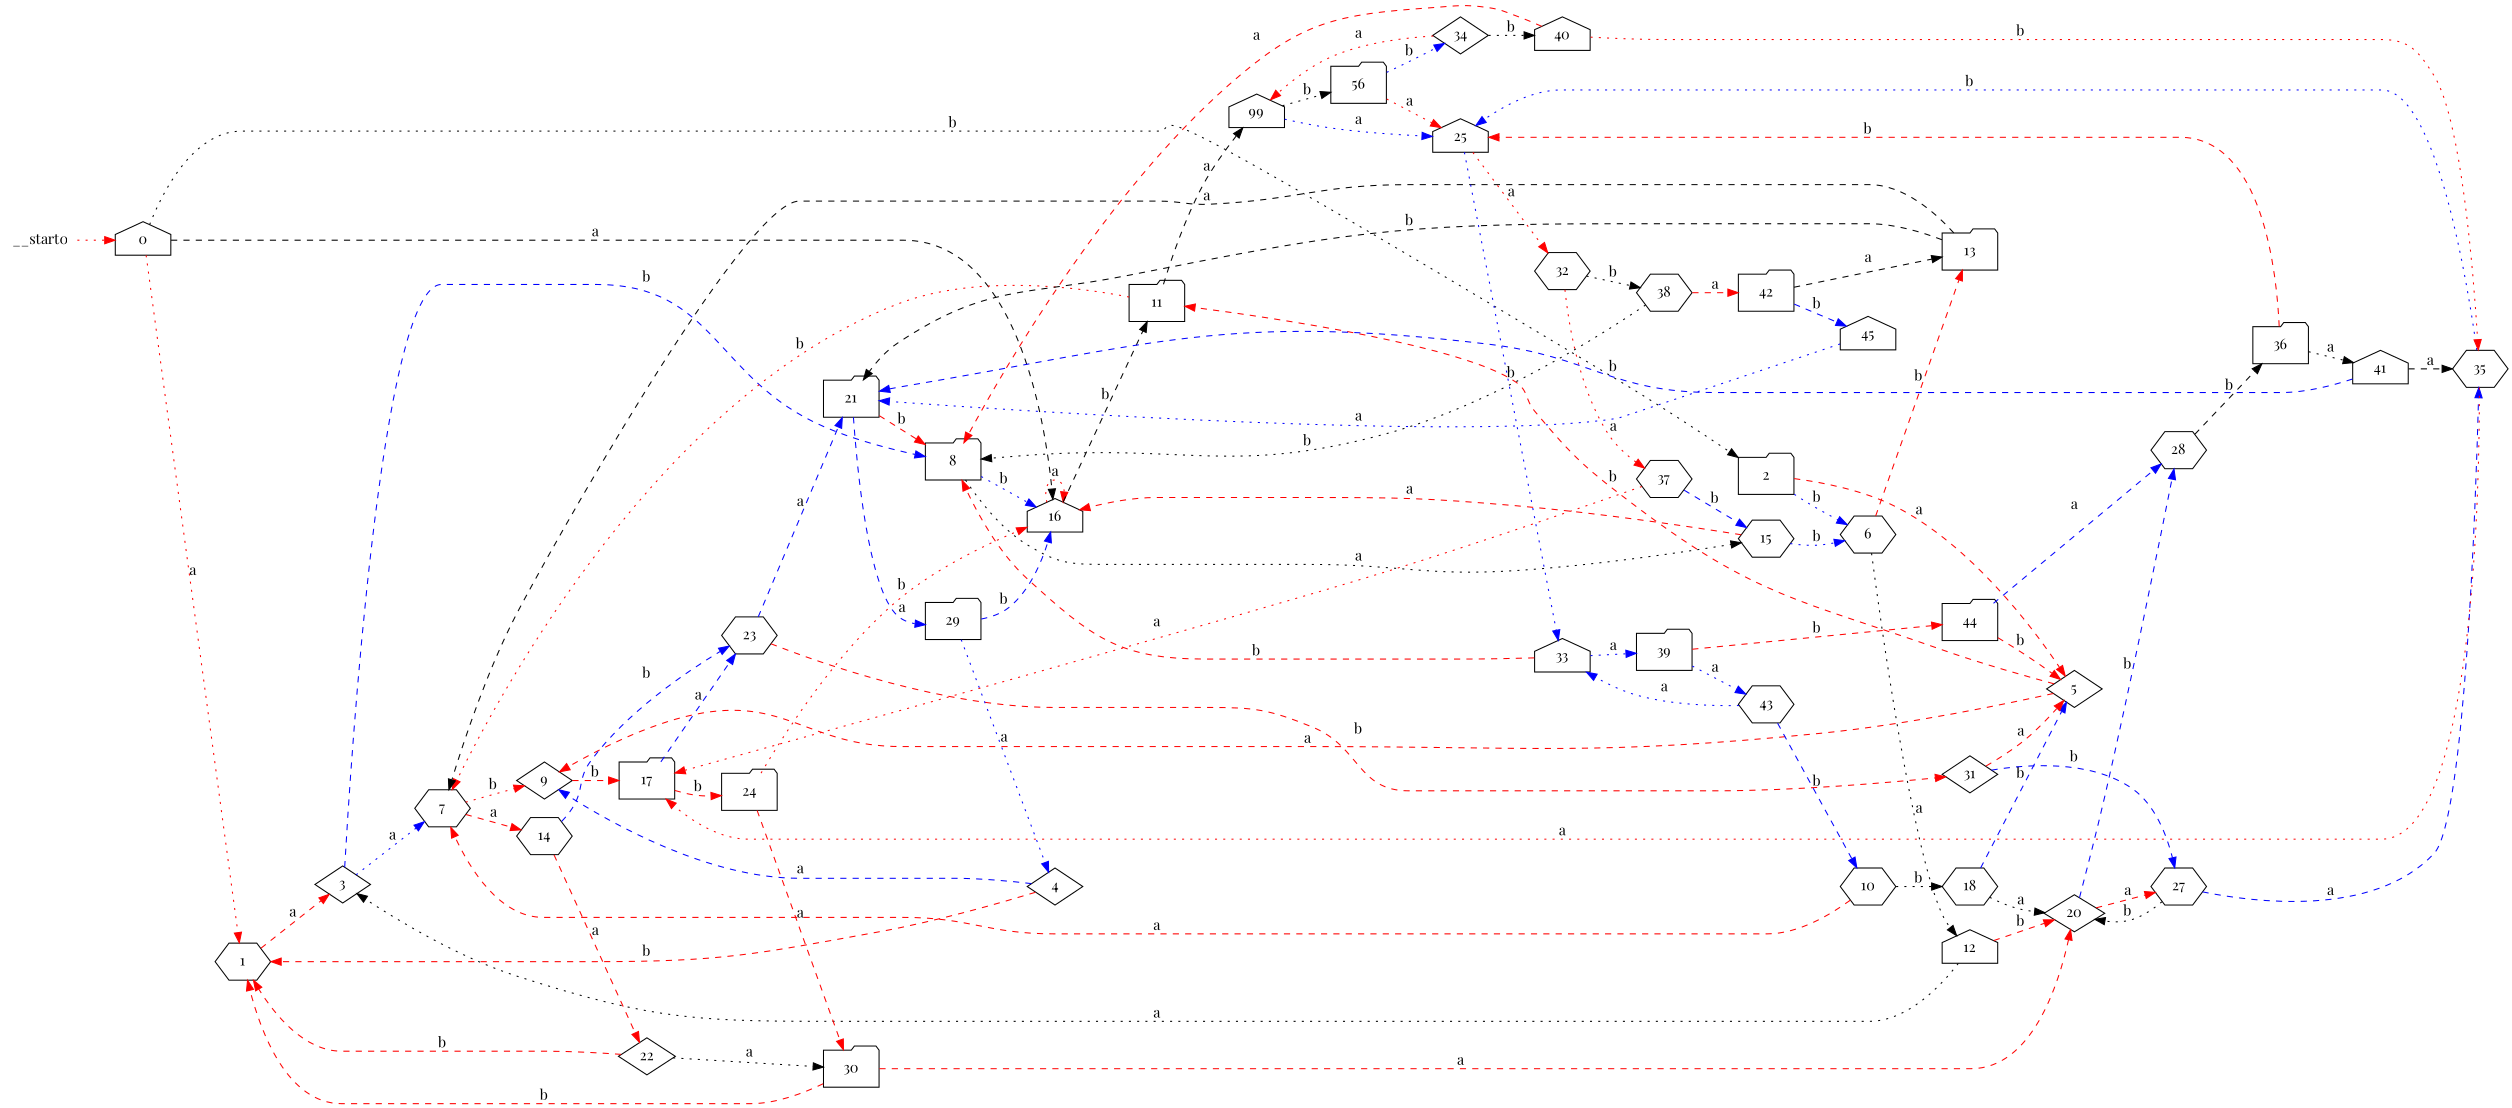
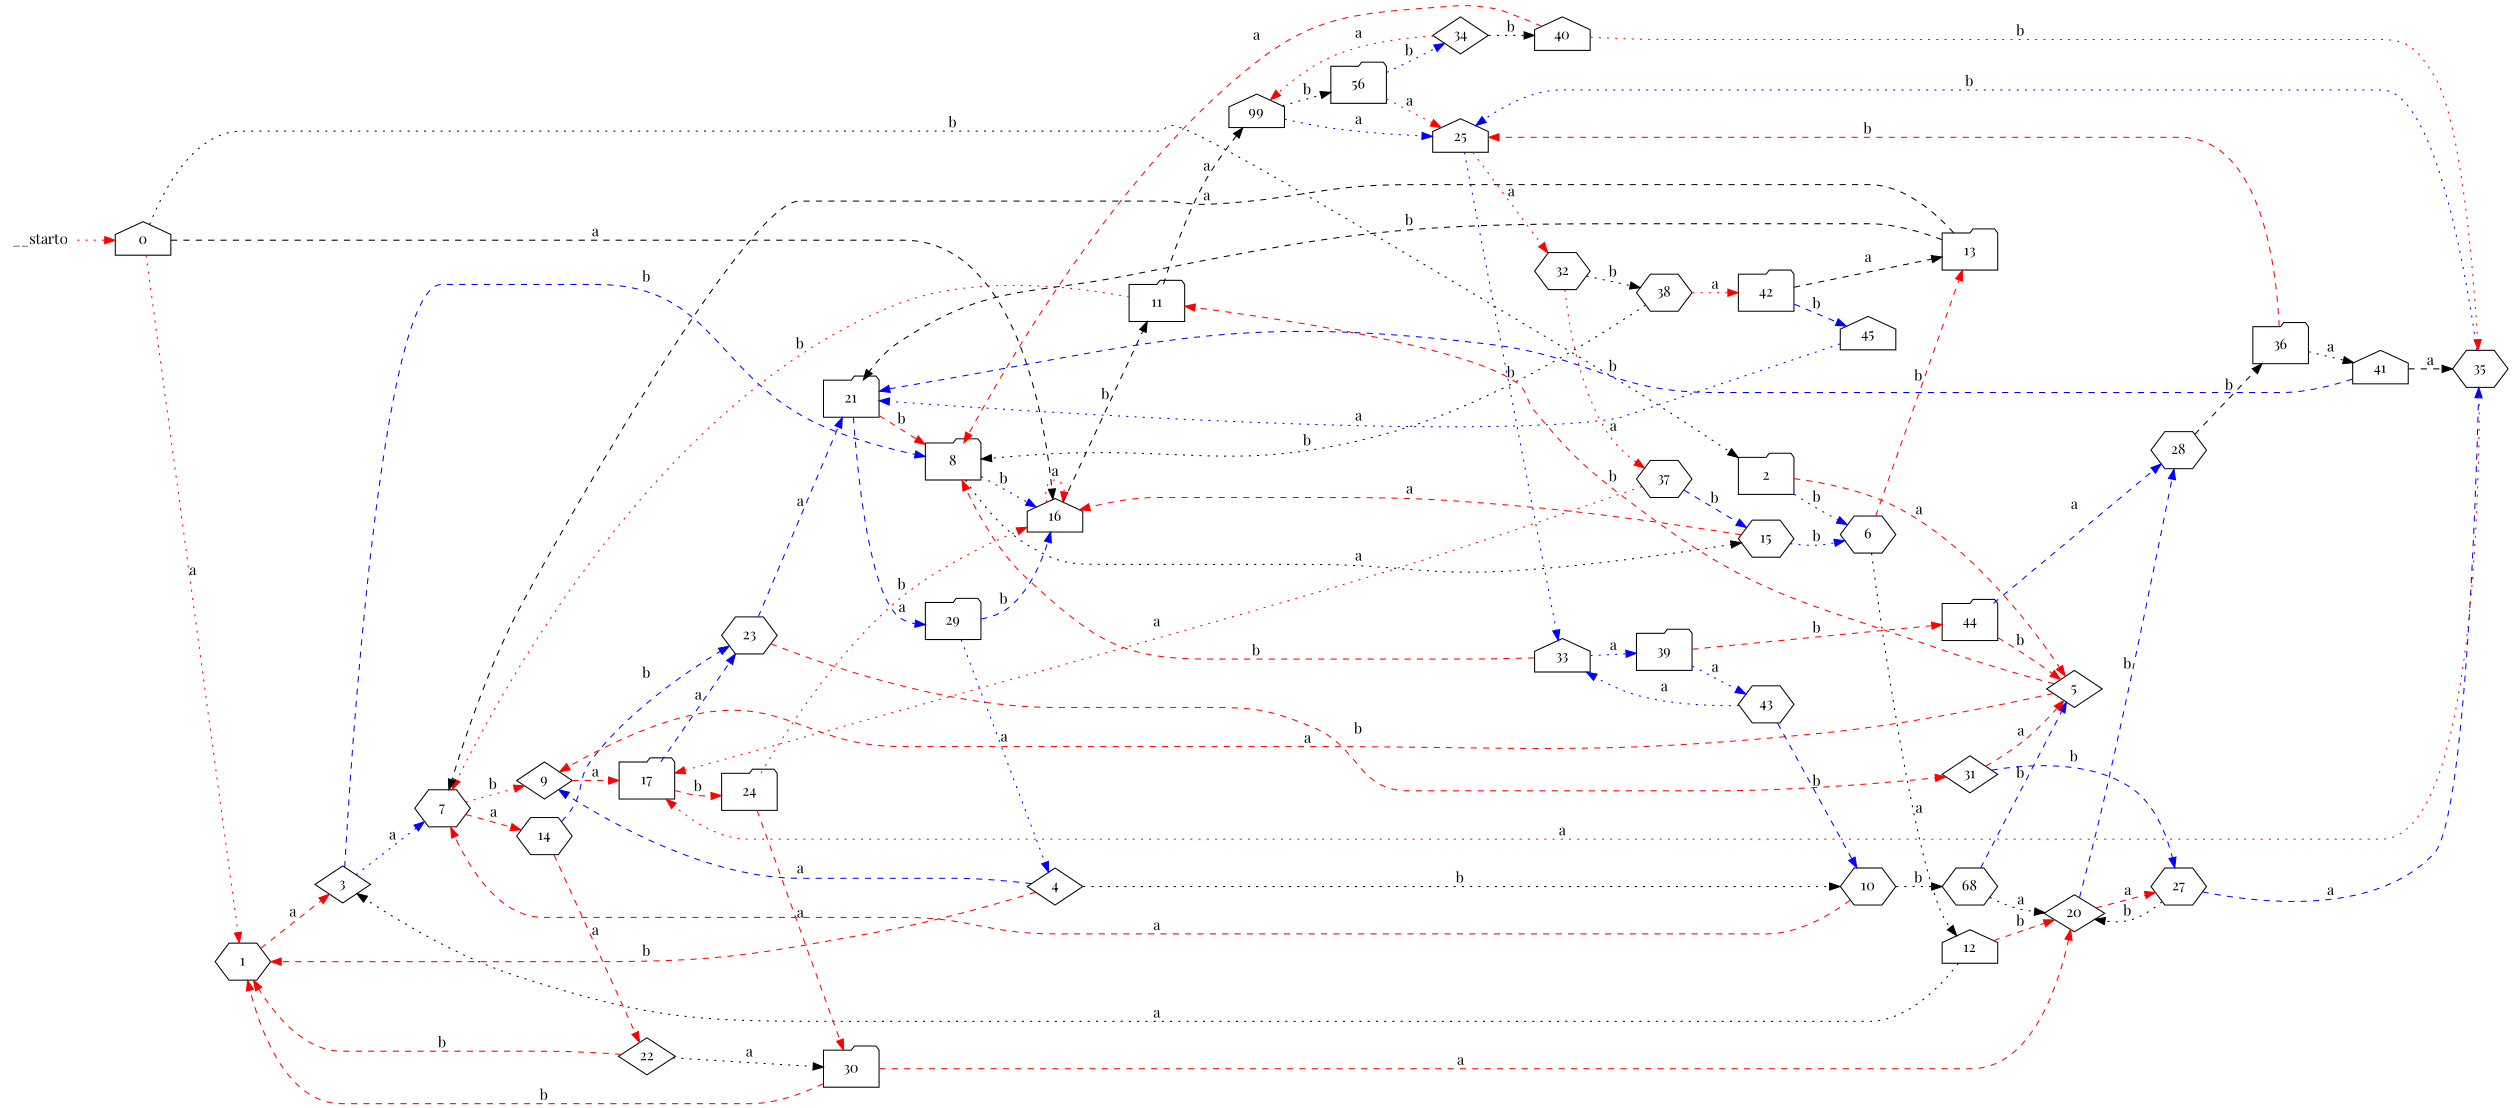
edge "38" -> "42": style dashed -> dotted
edge "9" -> "17": label "b" -> "a"
edge "4" -> "10": added, label "b"
node "18": label "18" -> "68"
